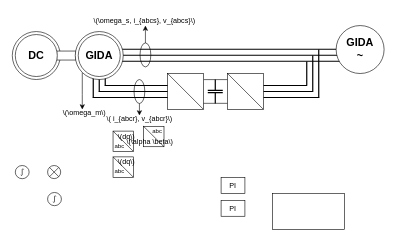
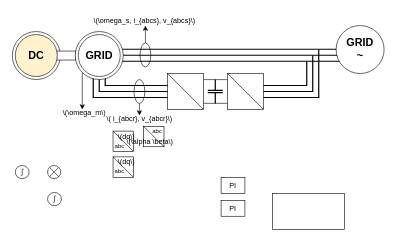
node "GIDA ~": label "GIDA ~" -> "GRID ~"
node "DC": fillcolor #ffffff -> #fff2cc
node "GIDA": label "GIDA" -> "GRID"
